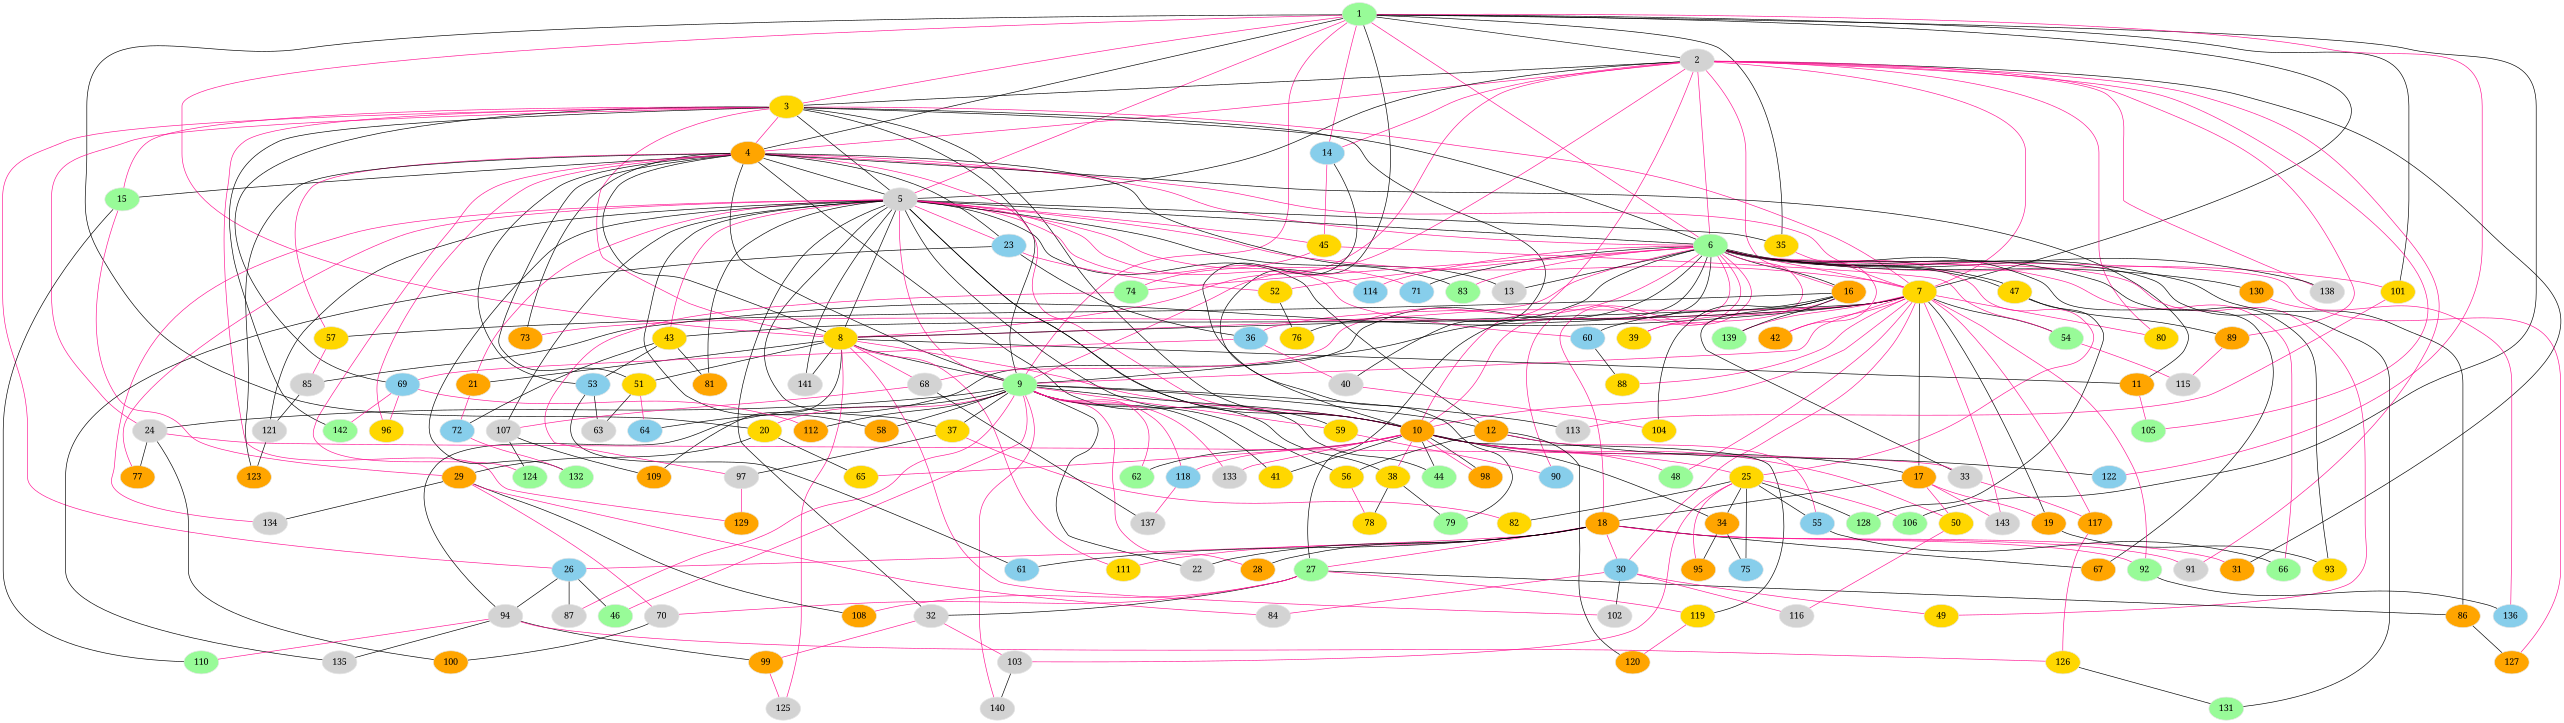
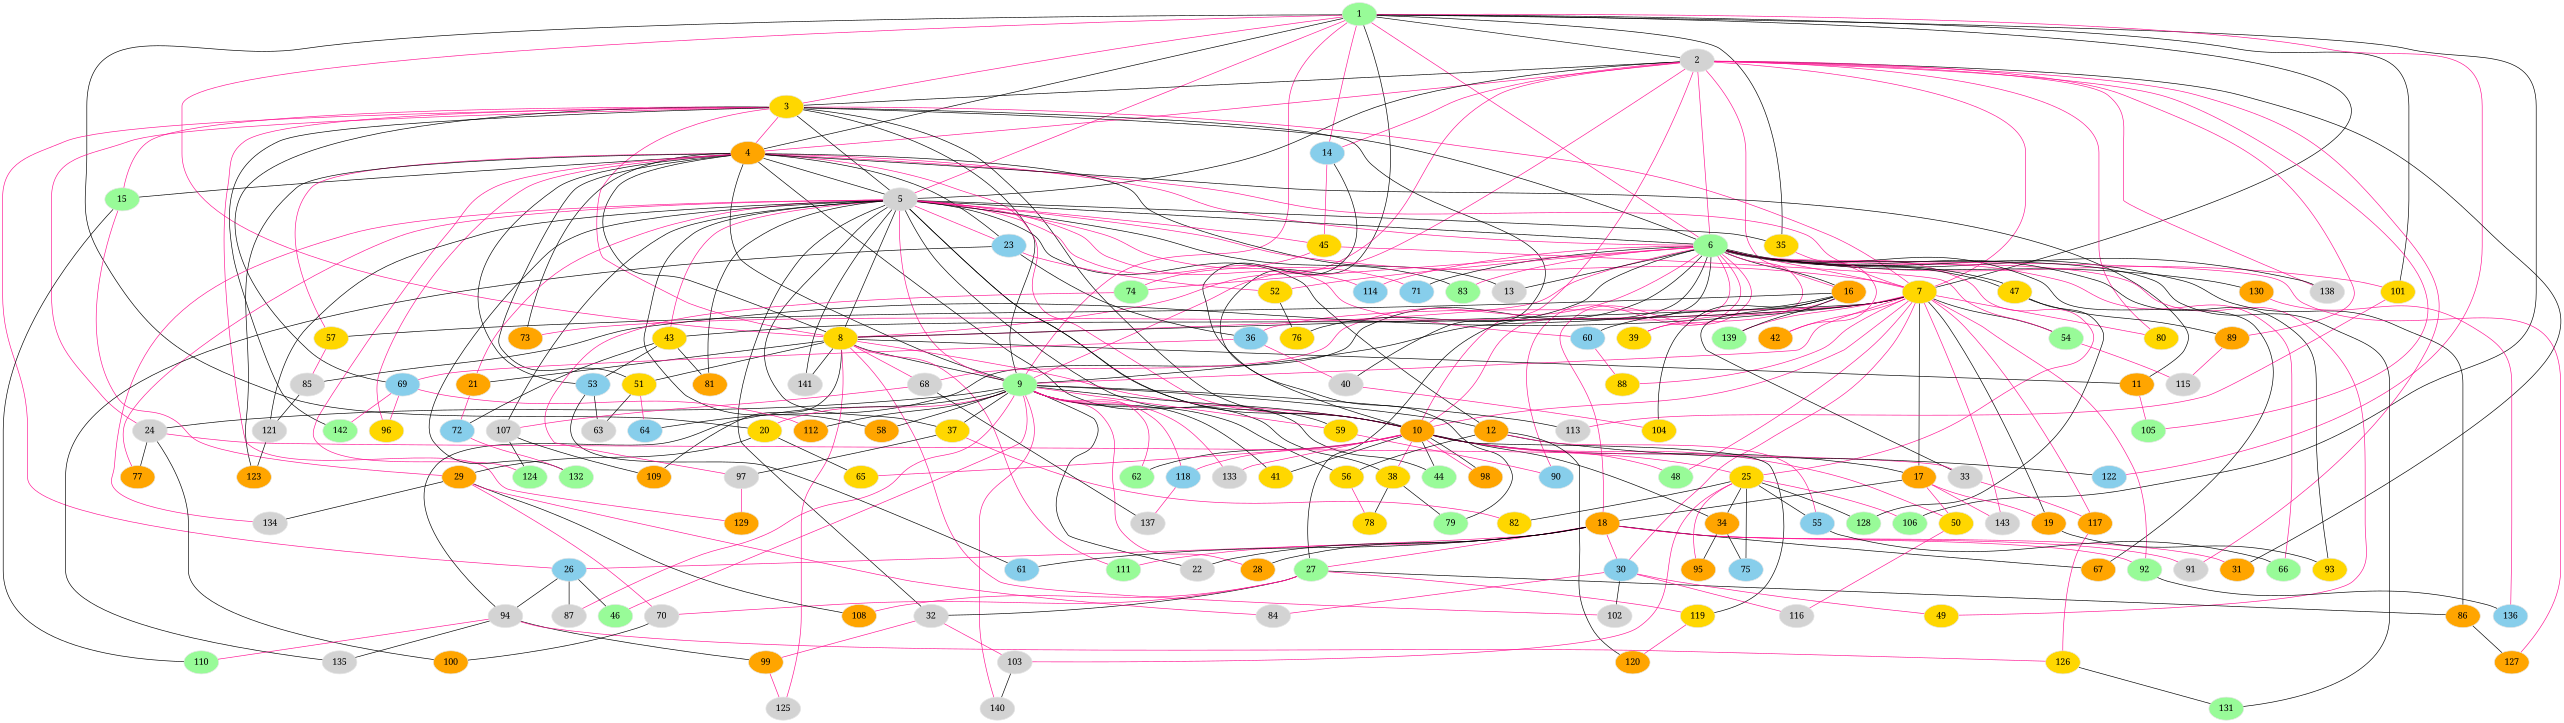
edge "60" -- "88": color black -> deeppink
node "111": fillcolor gold -> palegreen
